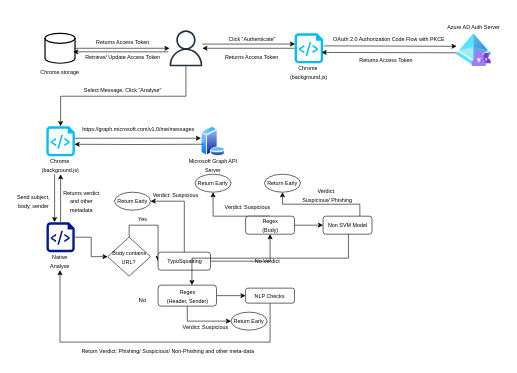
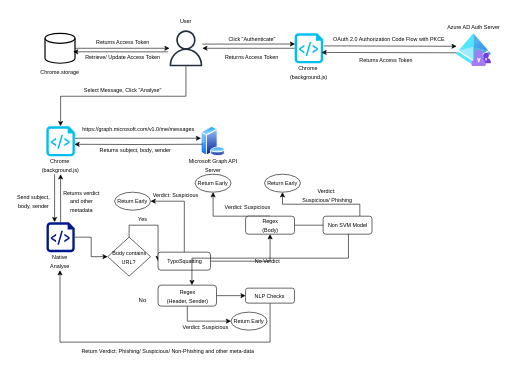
node "User": added
node "Returns subject, body, sender": added
edge "Regex (Body)" -> "Non SVM Model": arrowhead classic -> none
